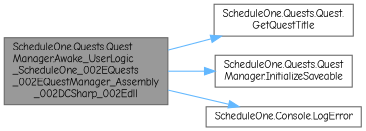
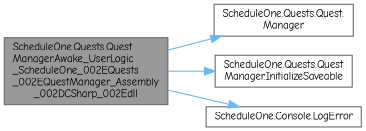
node "ScheduleOne.Quests.Quest. GetQuestTitle": label "ScheduleOne.Quests.Quest. GetQuestTitle" -> "ScheduleOne.Quests.Quest. Manager"
